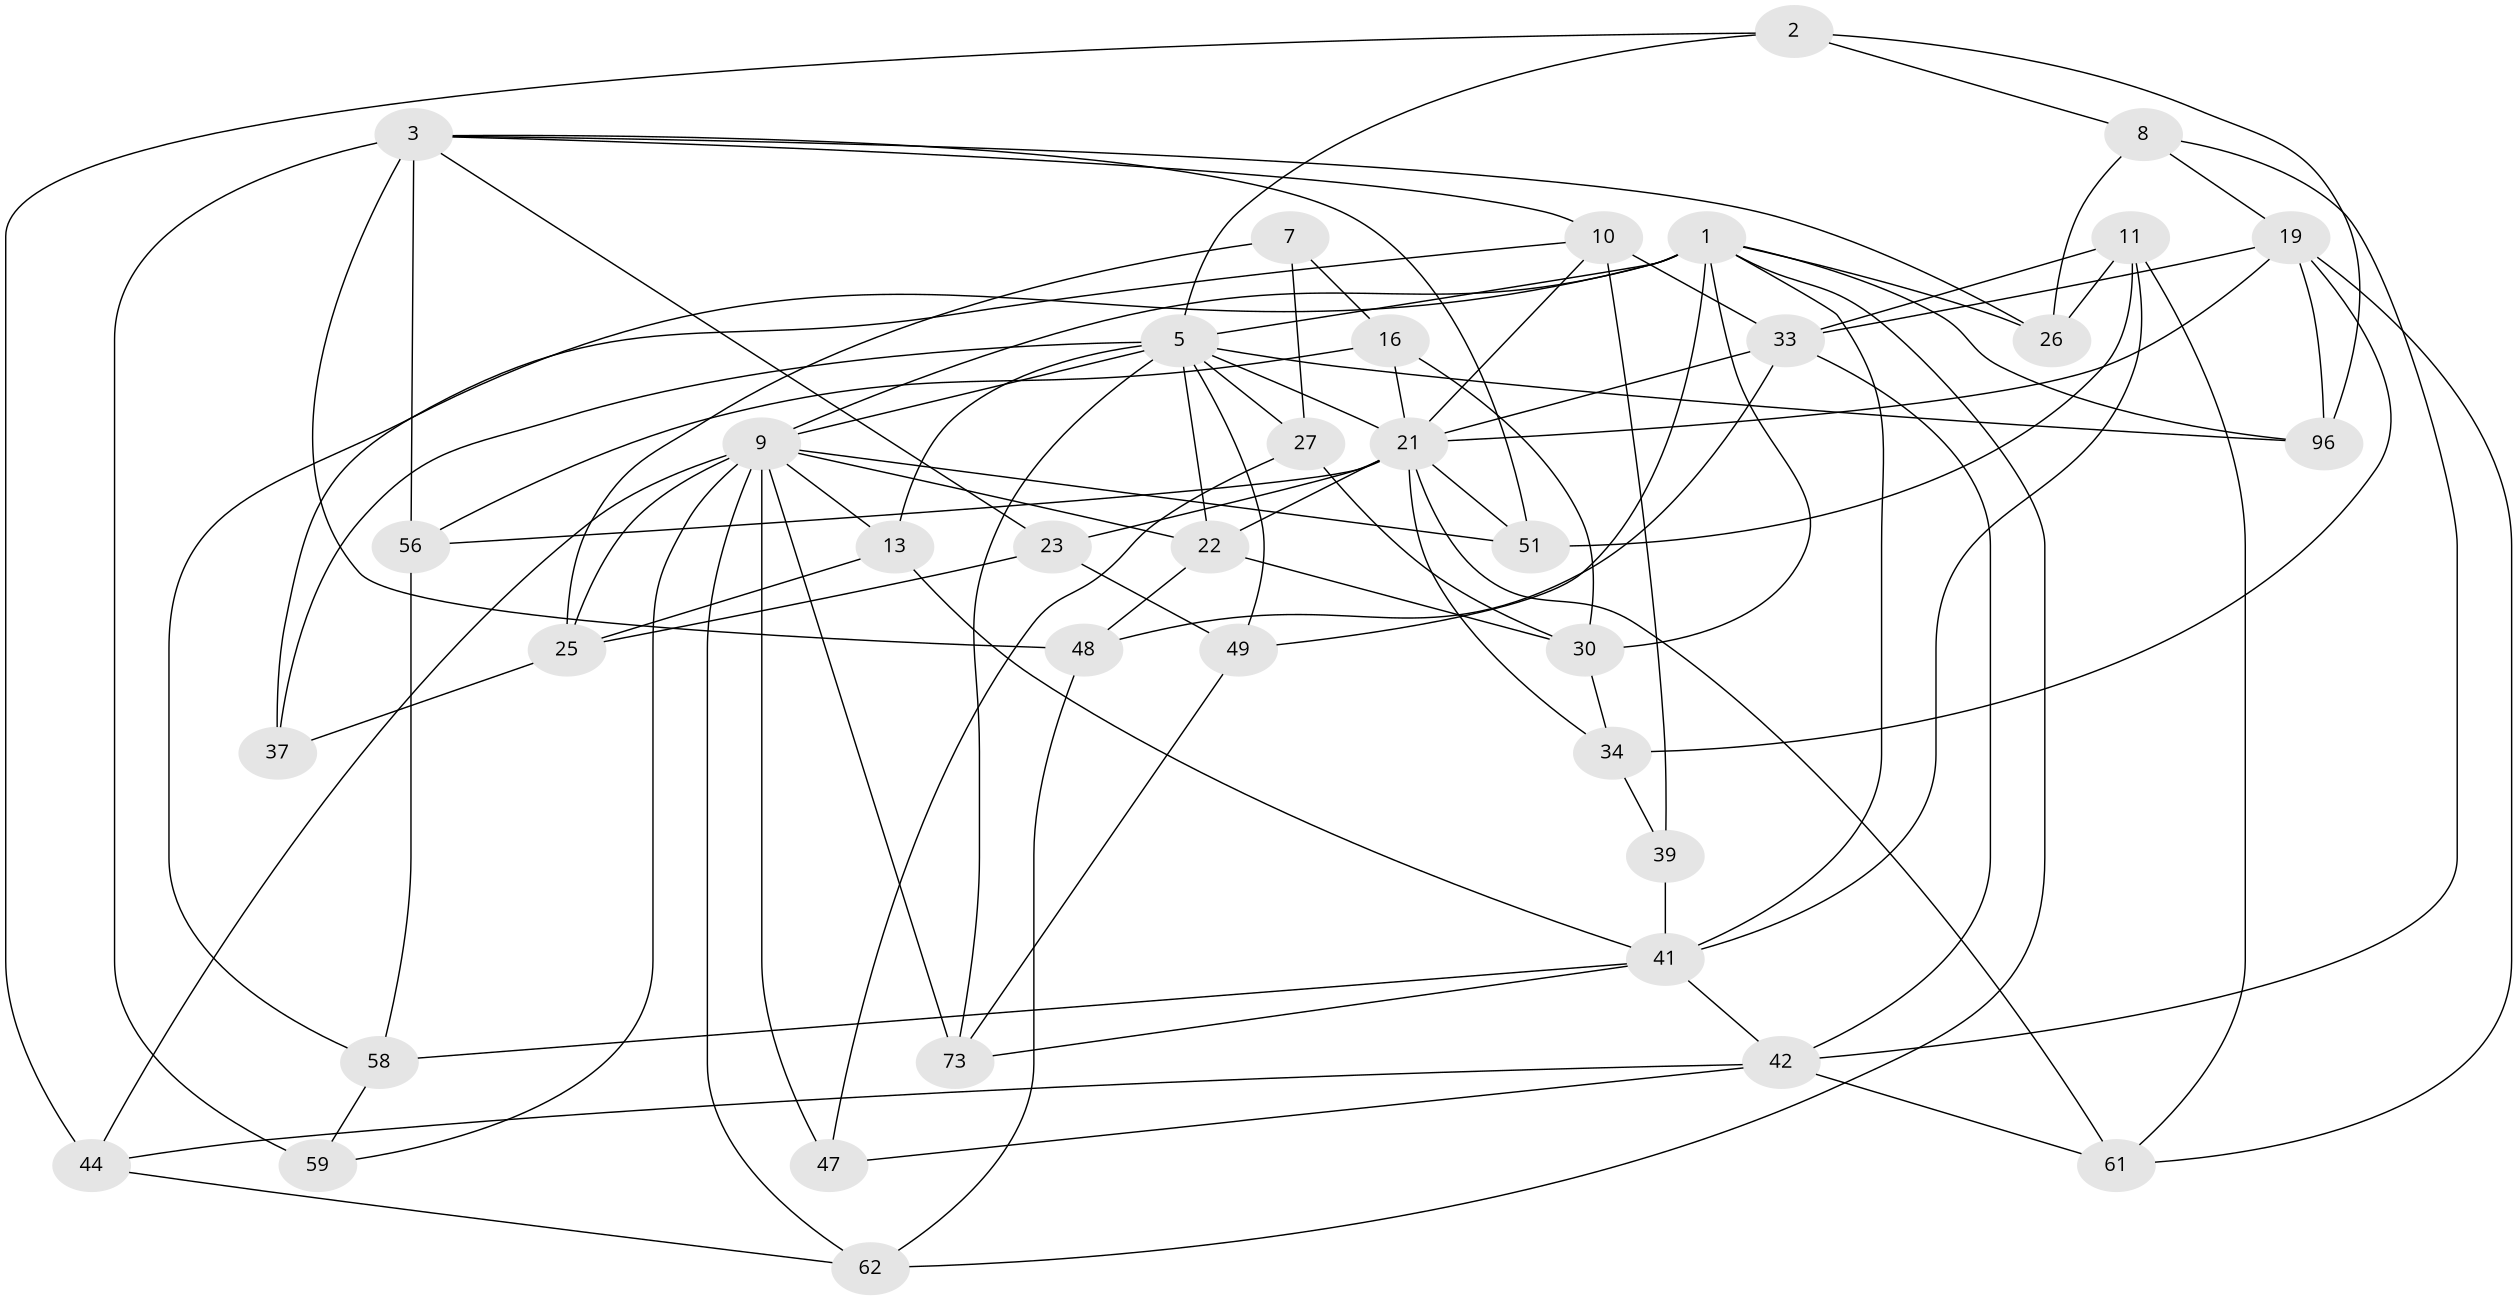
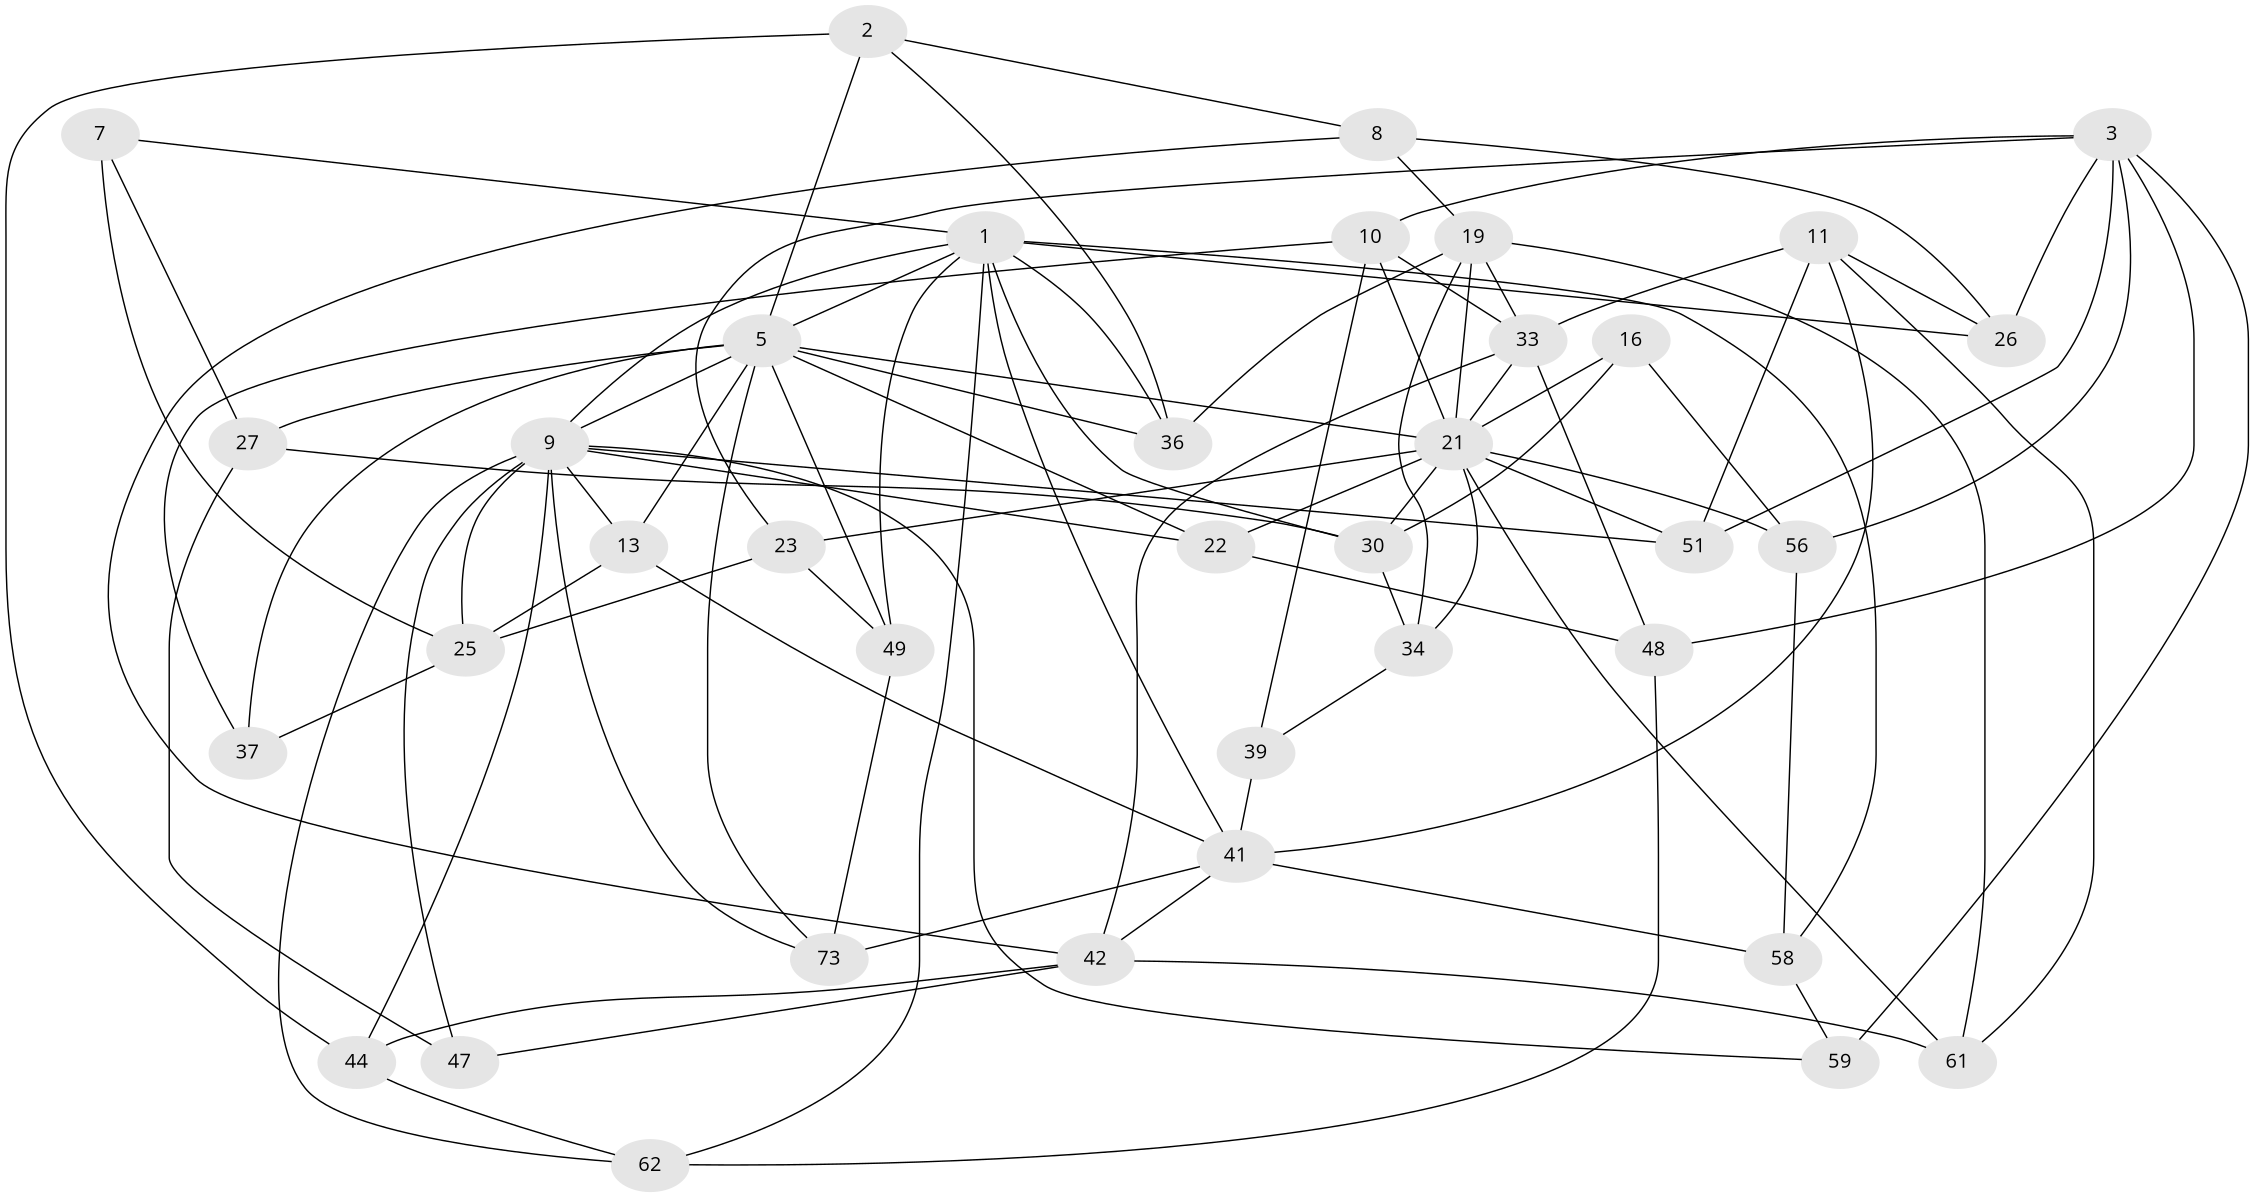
edge "7" -- "16": now "7" -- "1"
node "96": label "96" -> "36"
edge "22" -- "30": now "21" -- "30"
